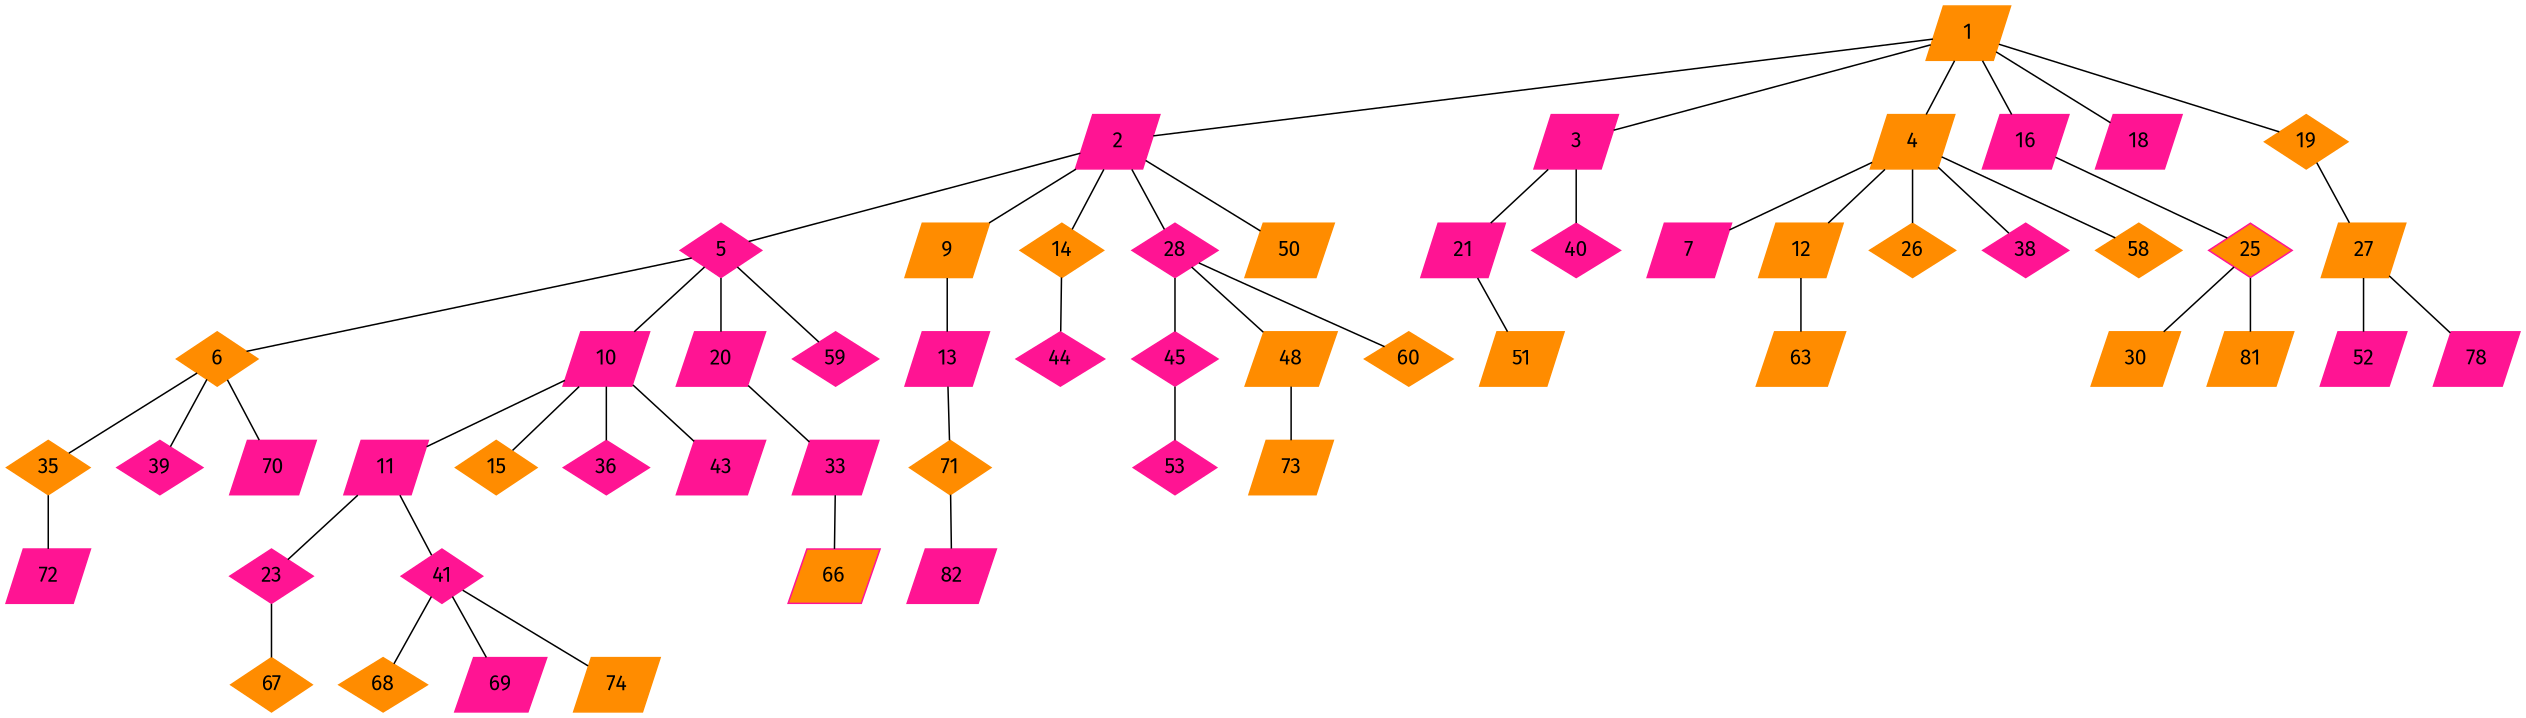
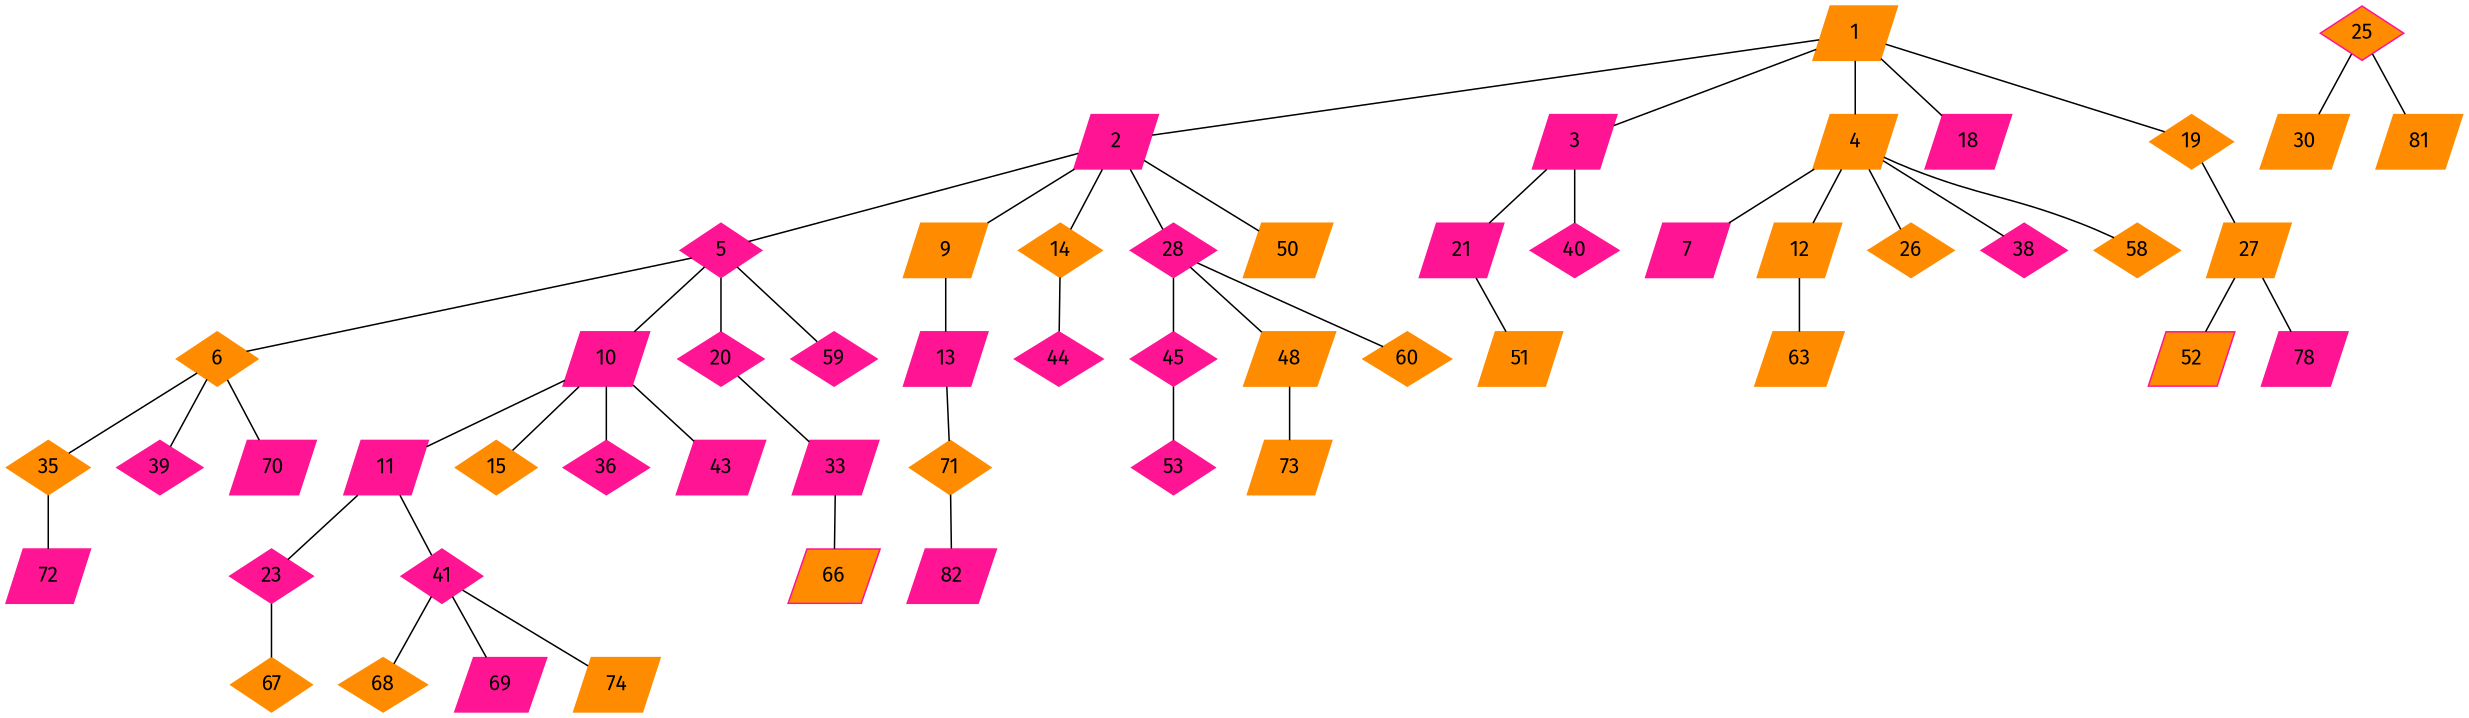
node "16": removed
node "20": shape parallelogram -> diamond
node "52": fillcolor deeppink -> darkorange
